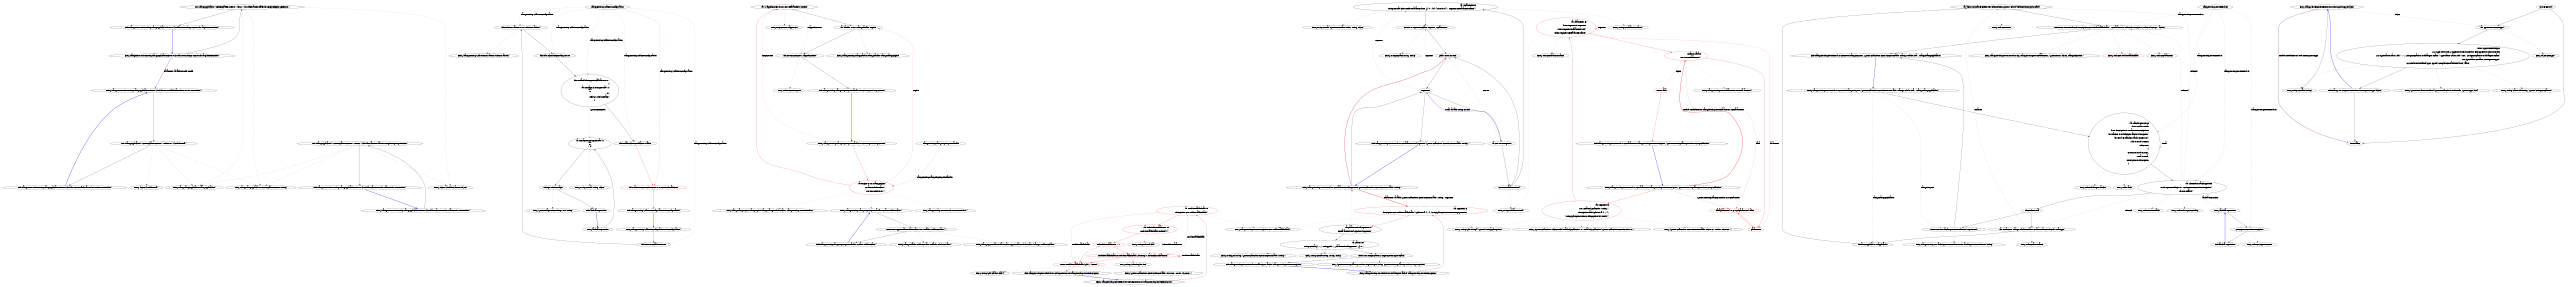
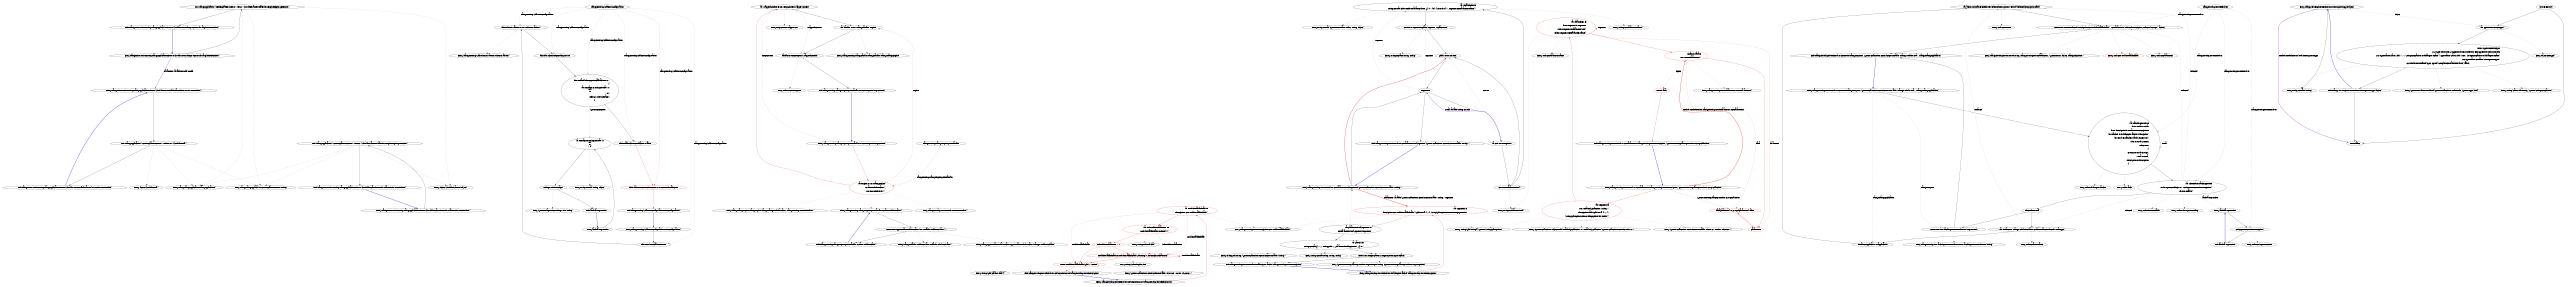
node "var wrappedContext = new RouteParameters(context)": label "var wrappedContext = new RouteParameters(context)" -> "var wrappedContext = new HttpContextWrapper(context)"
node "view.ProcessRequest(wrappedContext)": label "view.ProcessRequest(wrappedContext)" -> "handler.ProcessRequest(wrappedContext)"
